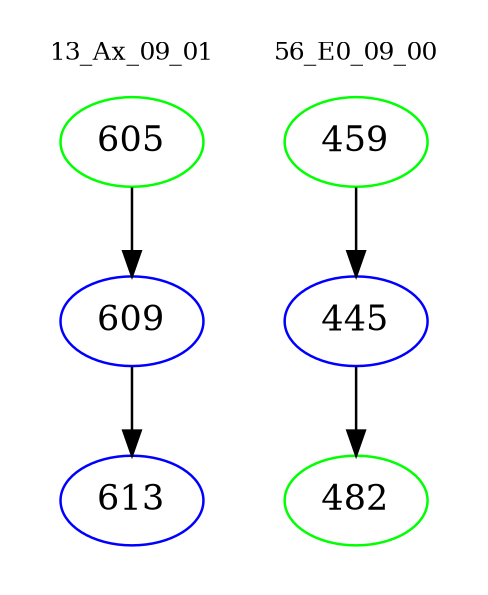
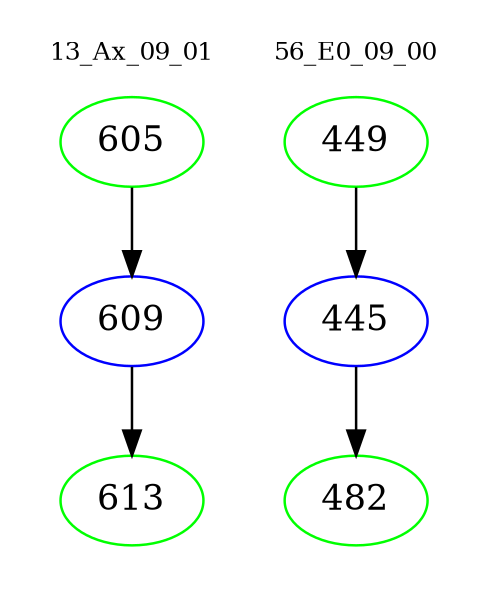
node "459": label "459" -> "449"
node "613": color blue -> green
